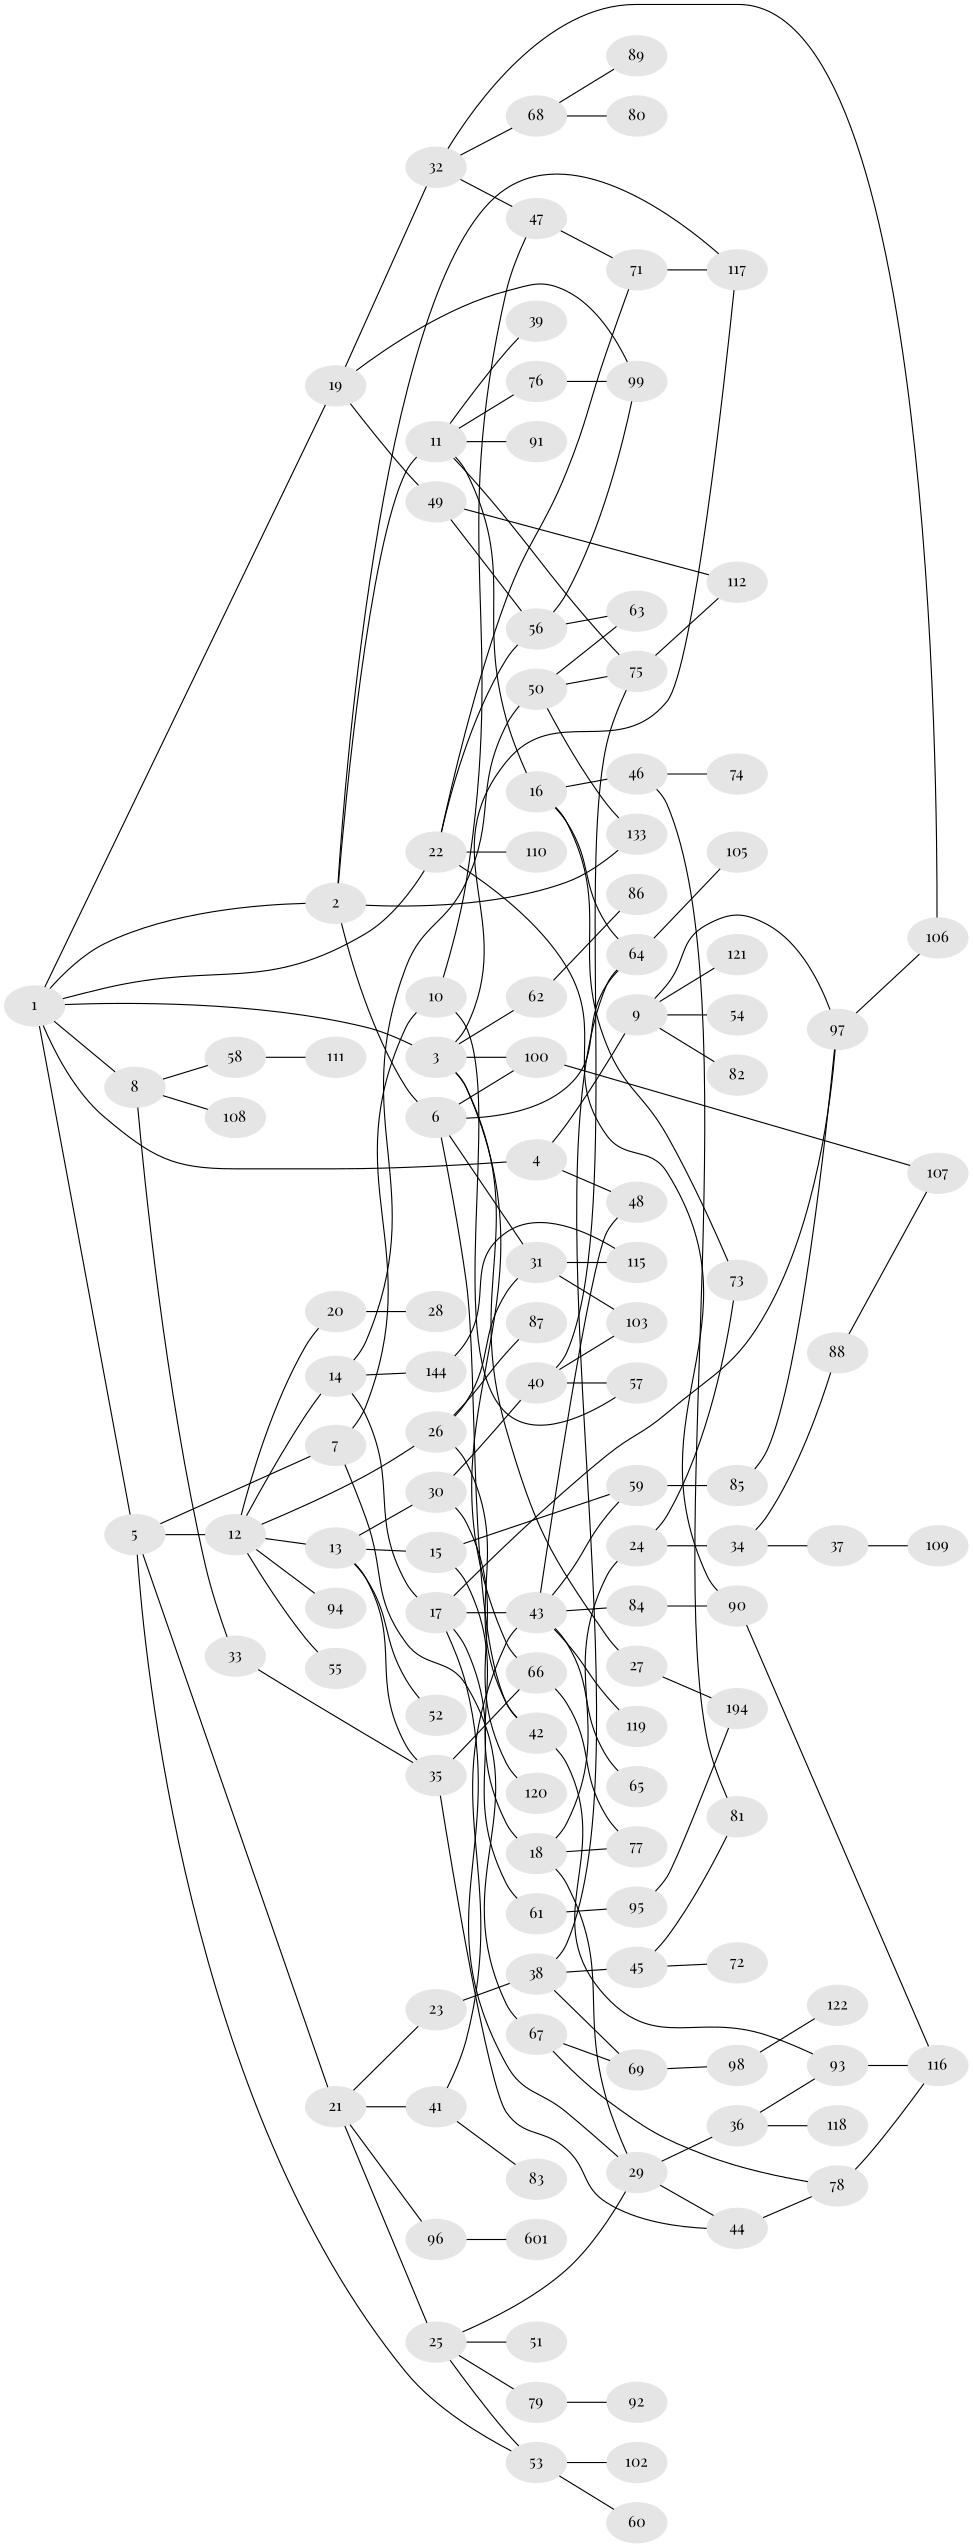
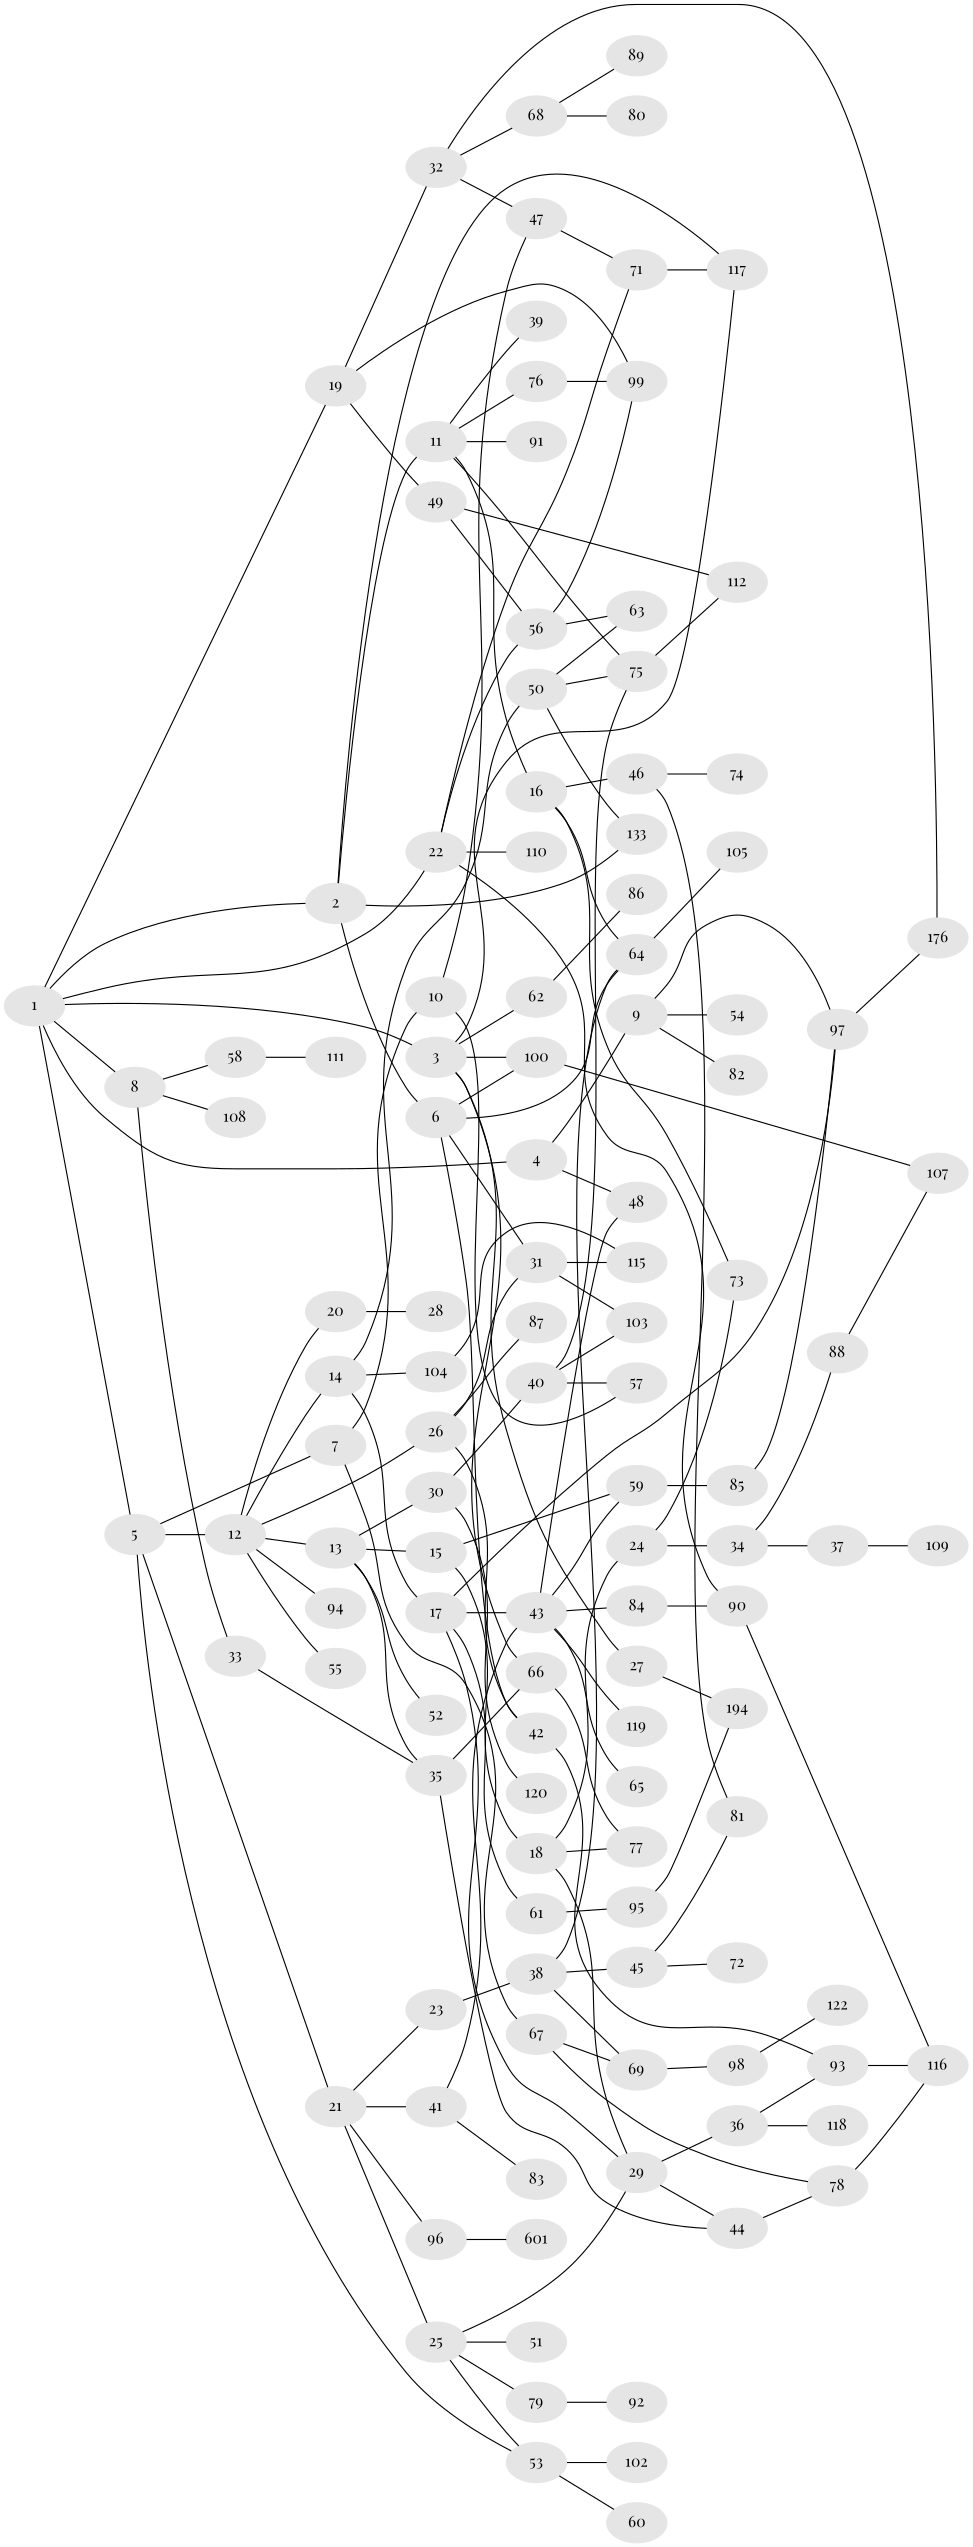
node "106": label "106" -> "176"
node "121": removed
node "144": label "144" -> "104"
